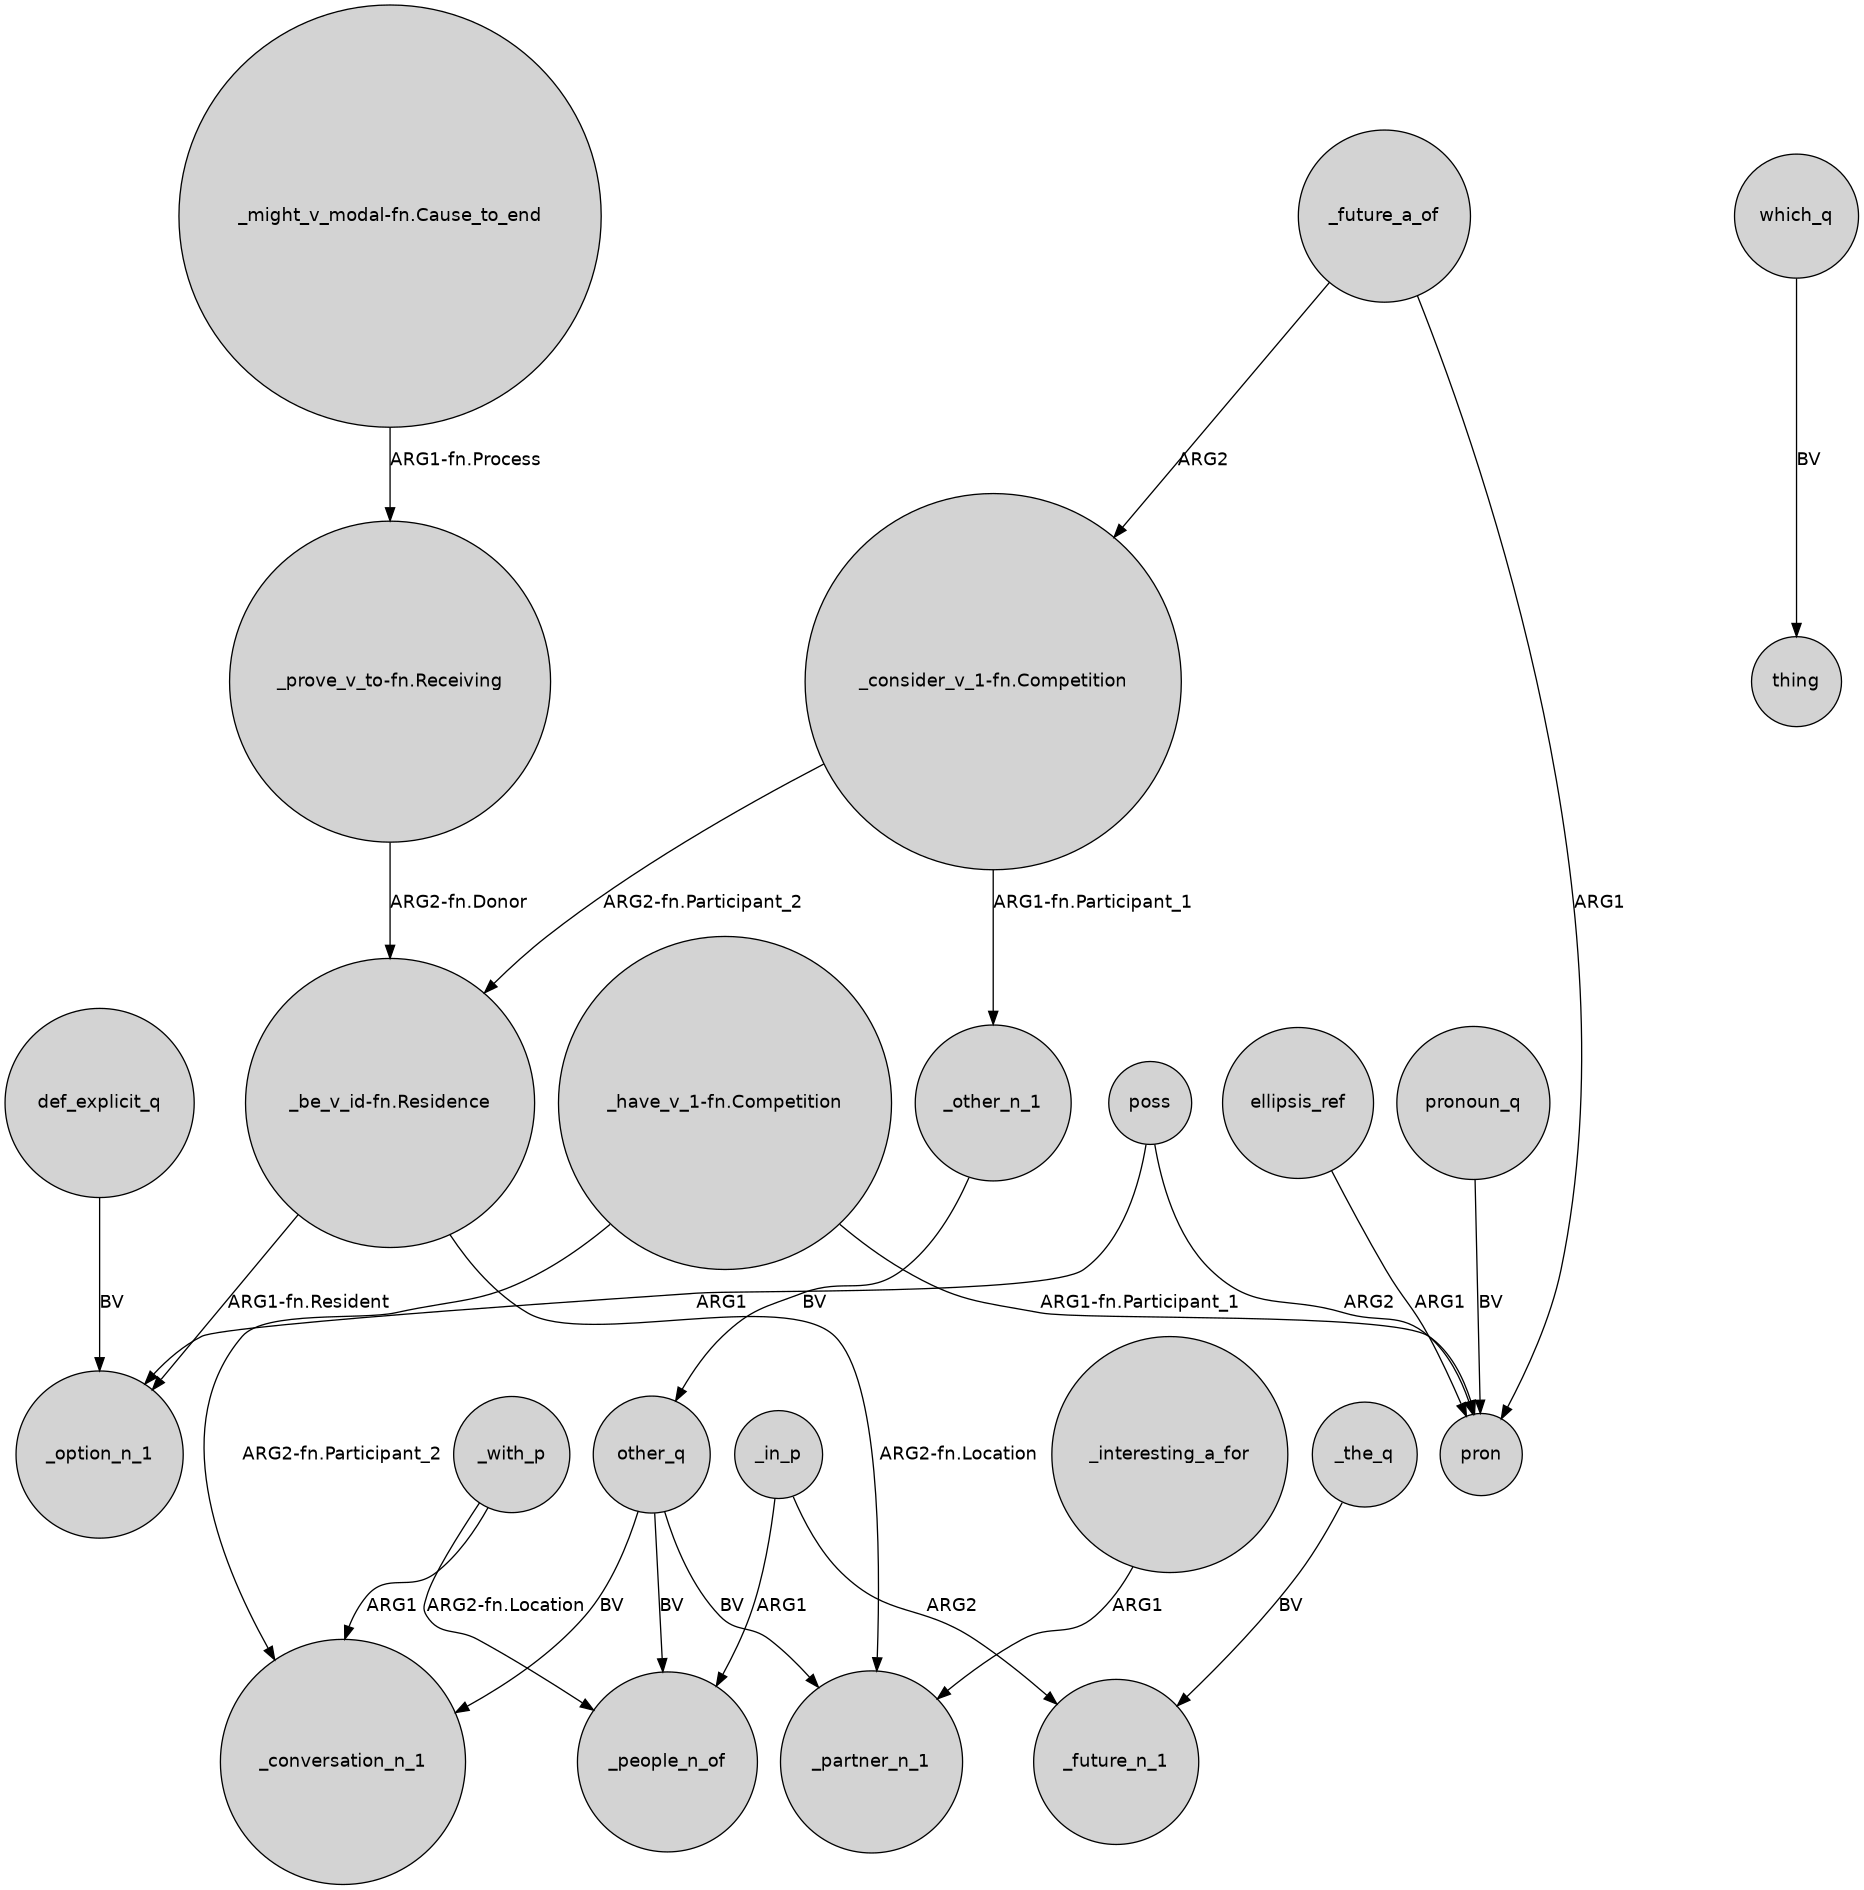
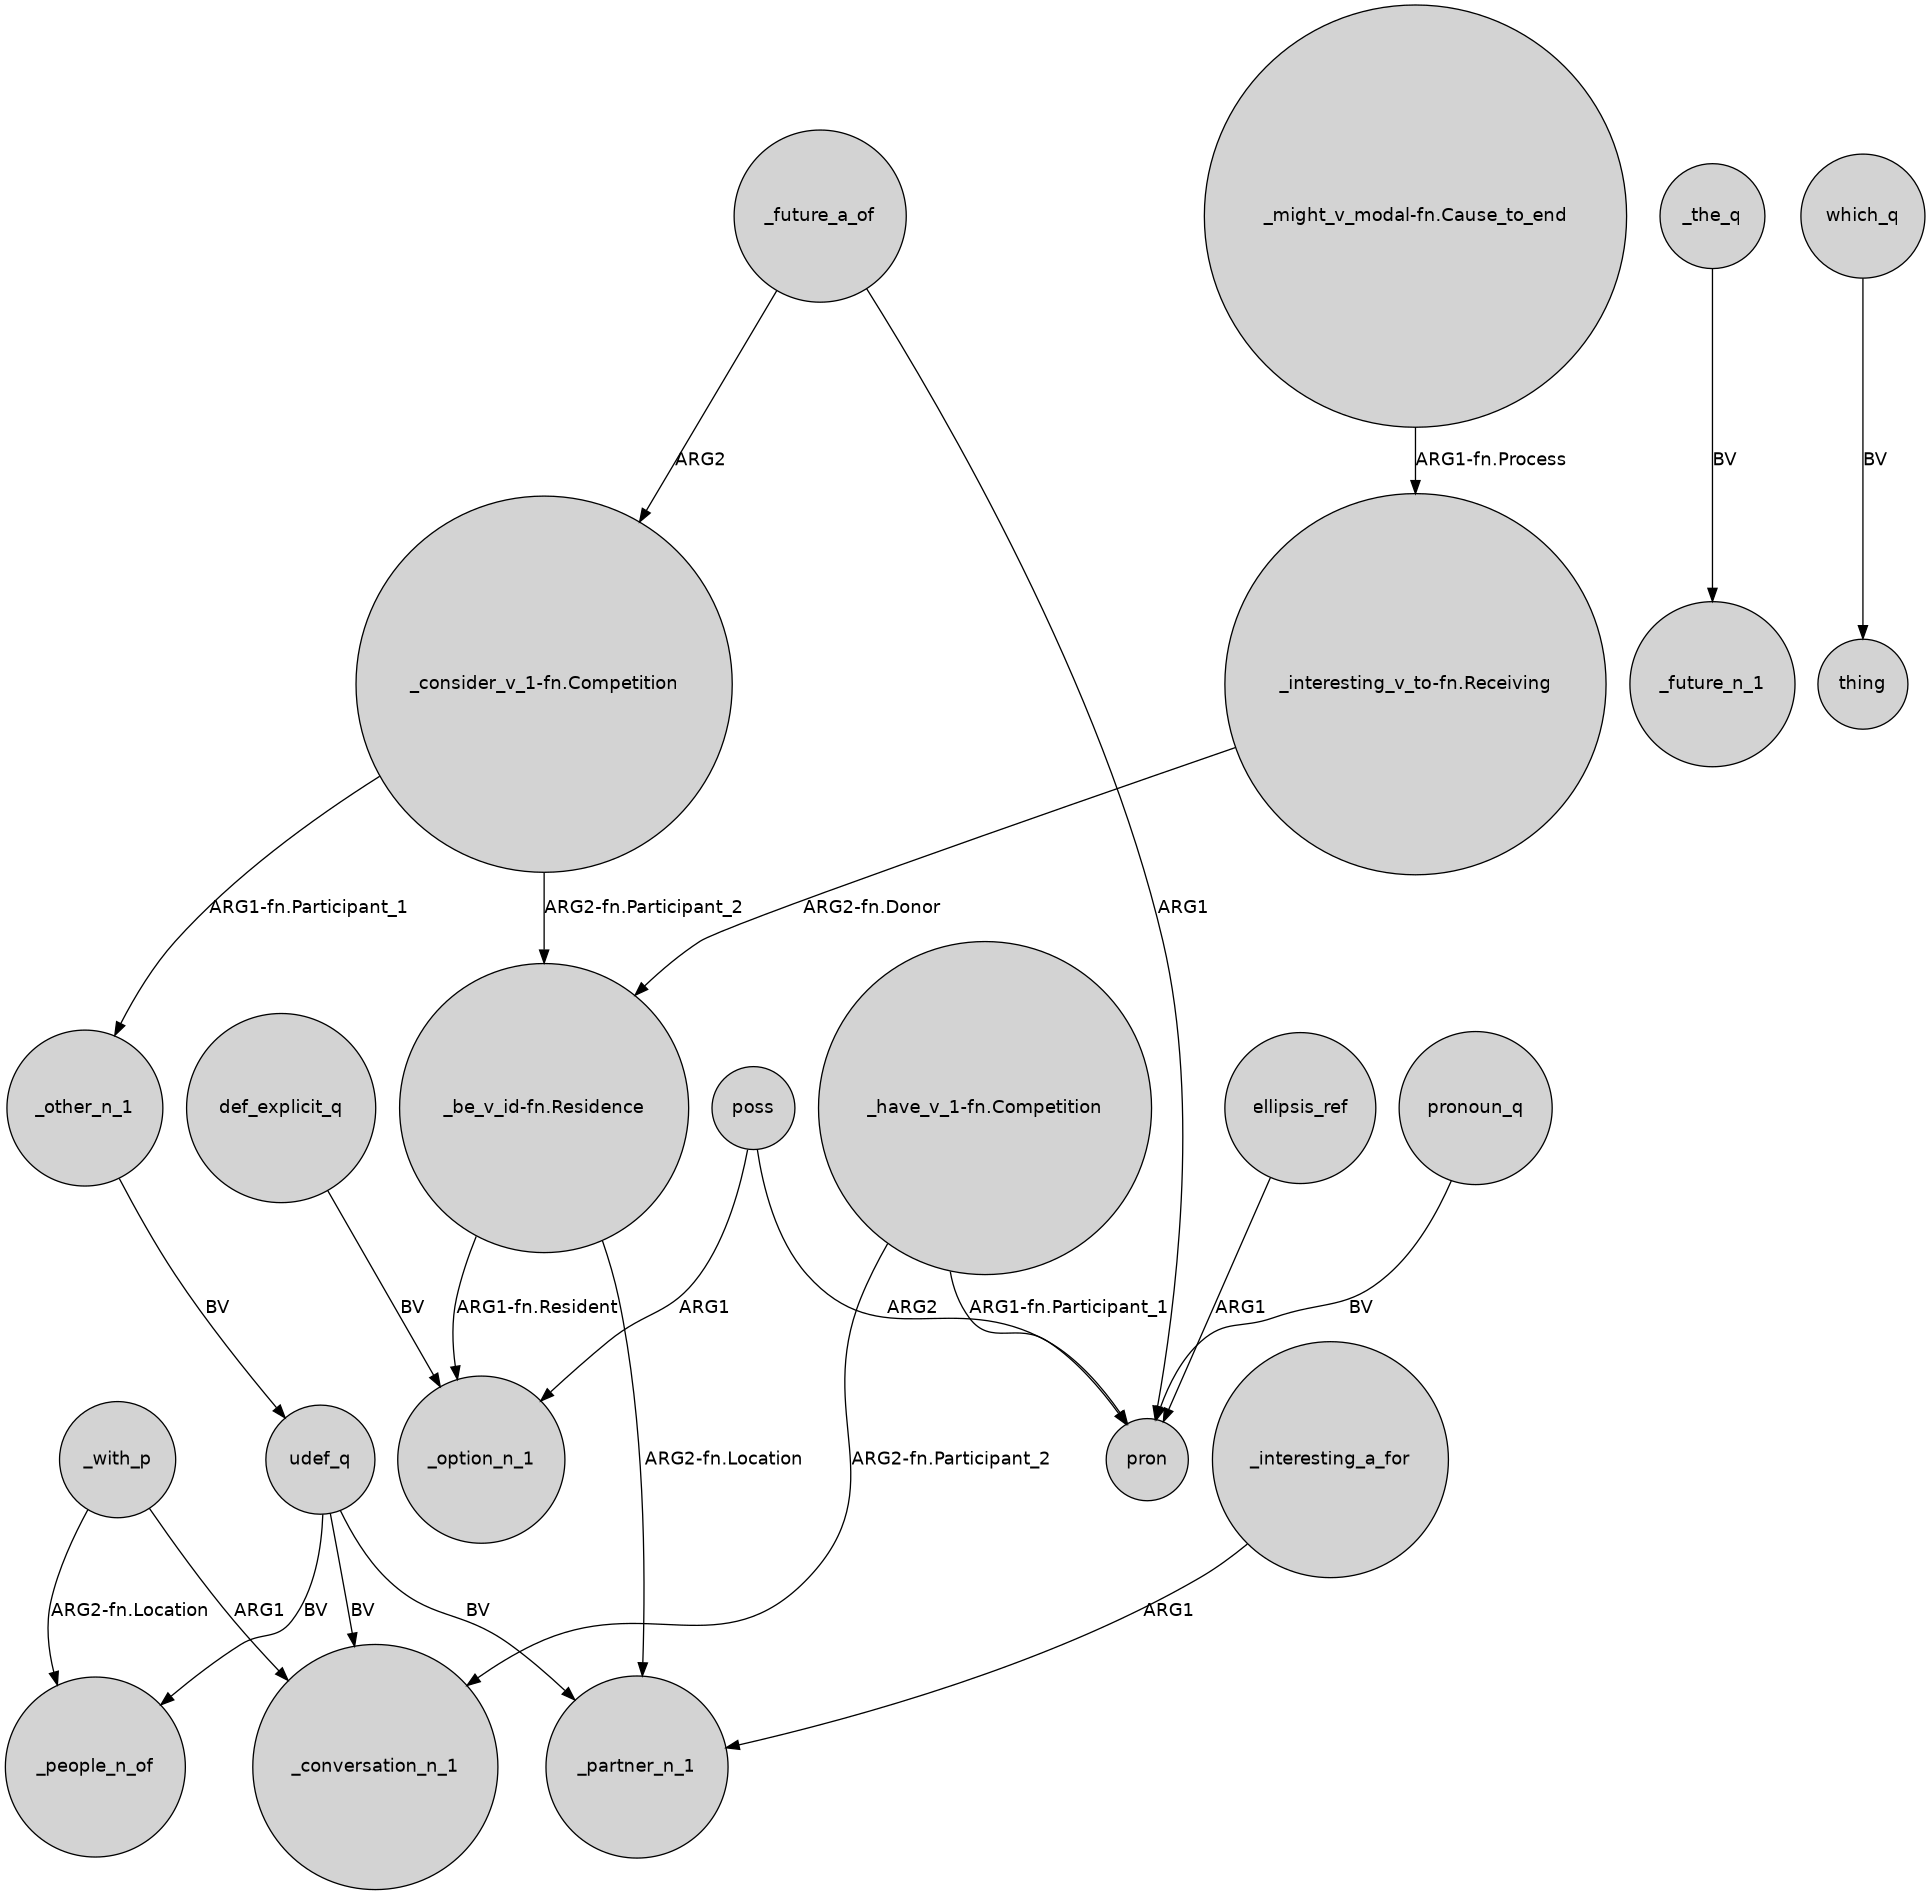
node "_prove_v_to-fn.Receiving": label "_prove_v_to-fn.Receiving" -> "_interesting_v_to-fn.Receiving"
node "other_q": label "other_q" -> "udef_q"
node "_in_p": removed
